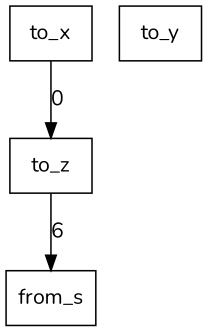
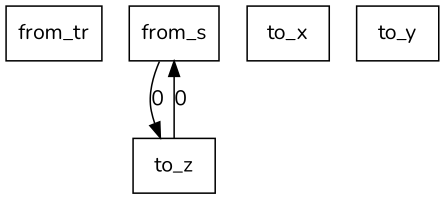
node "from_tr": added
edge "to_x" -> "to_z": now "from_s" -> "to_z"
edge "to_z" -> "from_s": label "6" -> "0"
